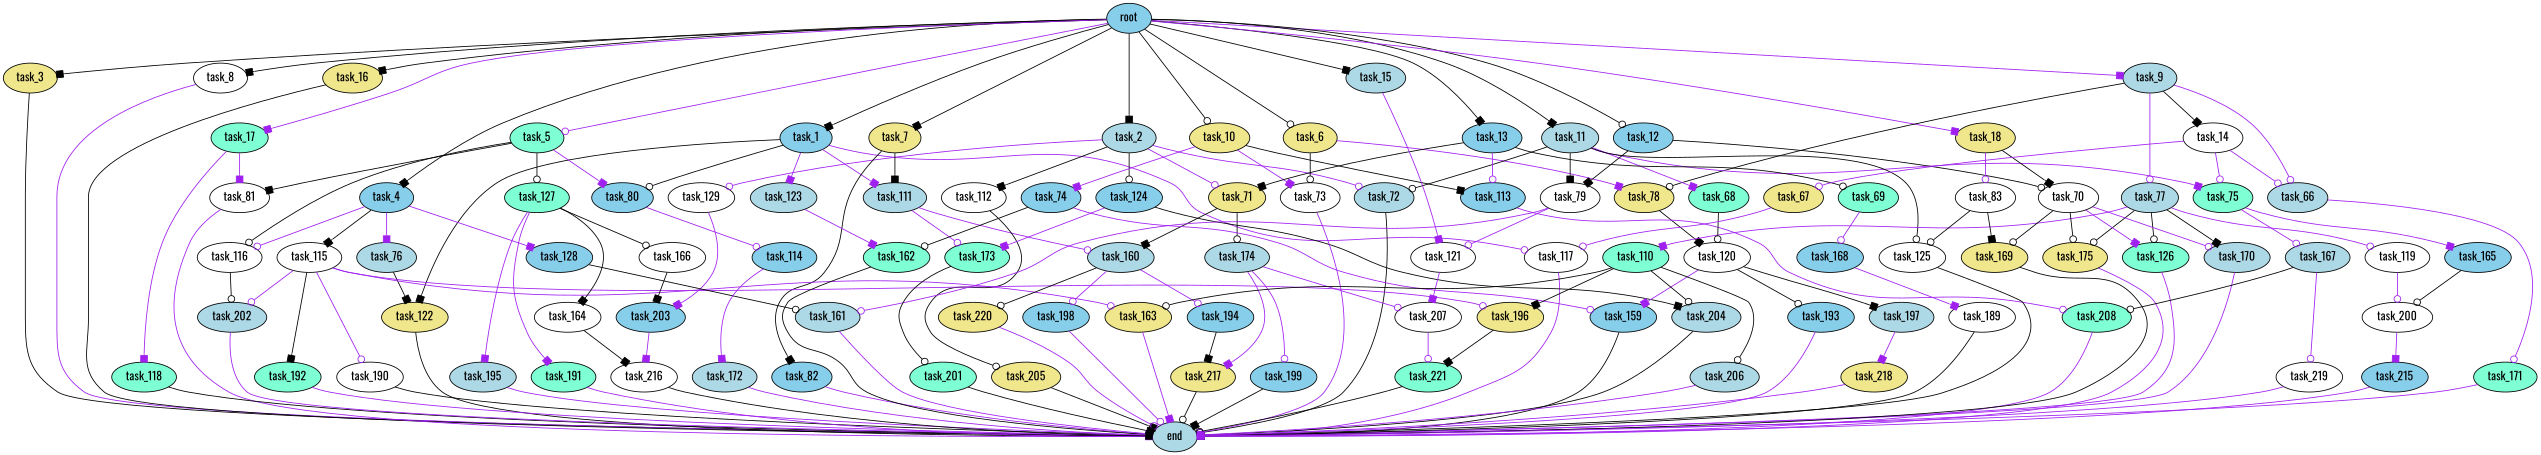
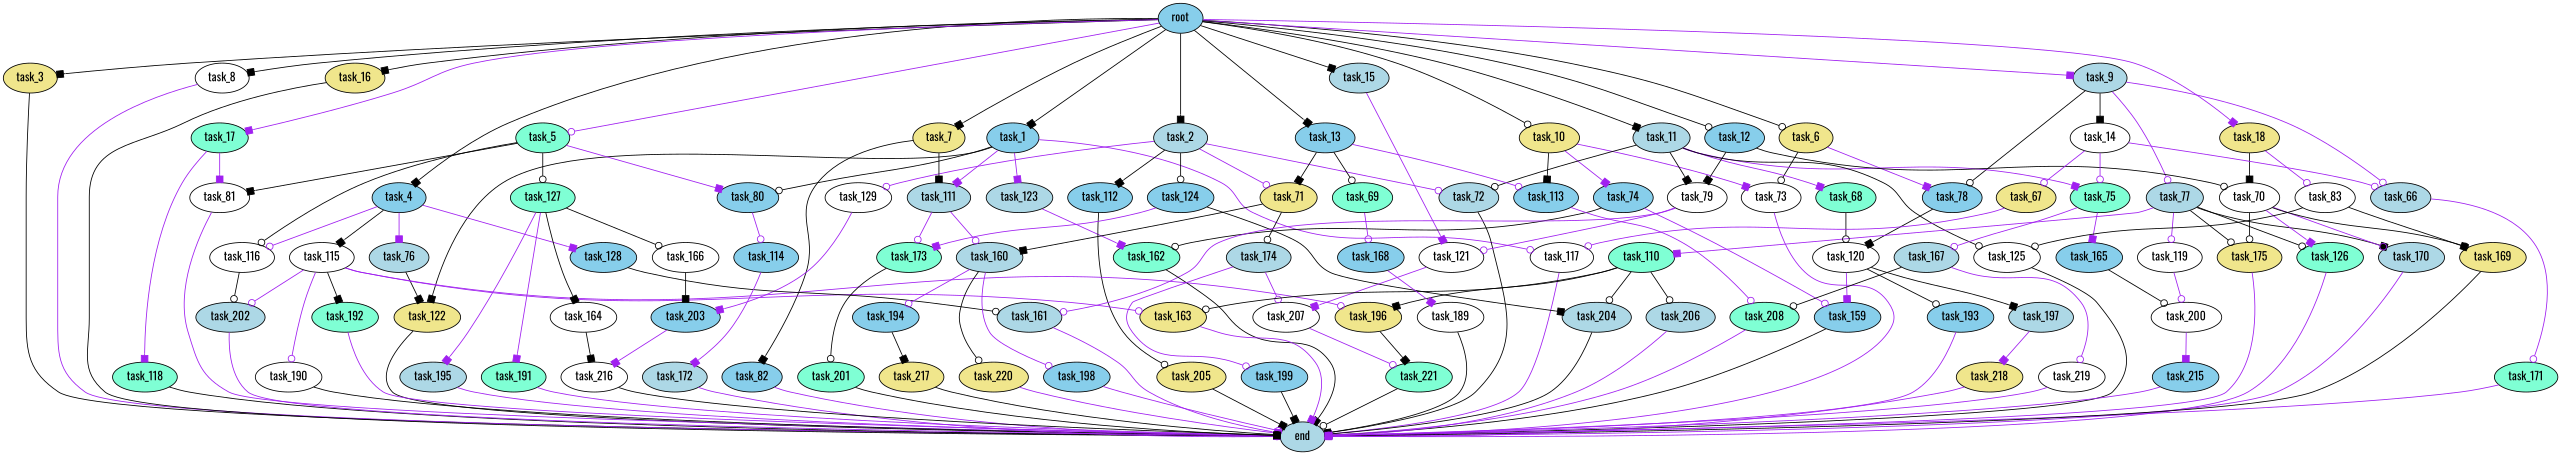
node "task_112": fillcolor white -> skyblue
node "task_78": fillcolor khaki -> skyblue
edge "task_174" -> "task_217": removed
